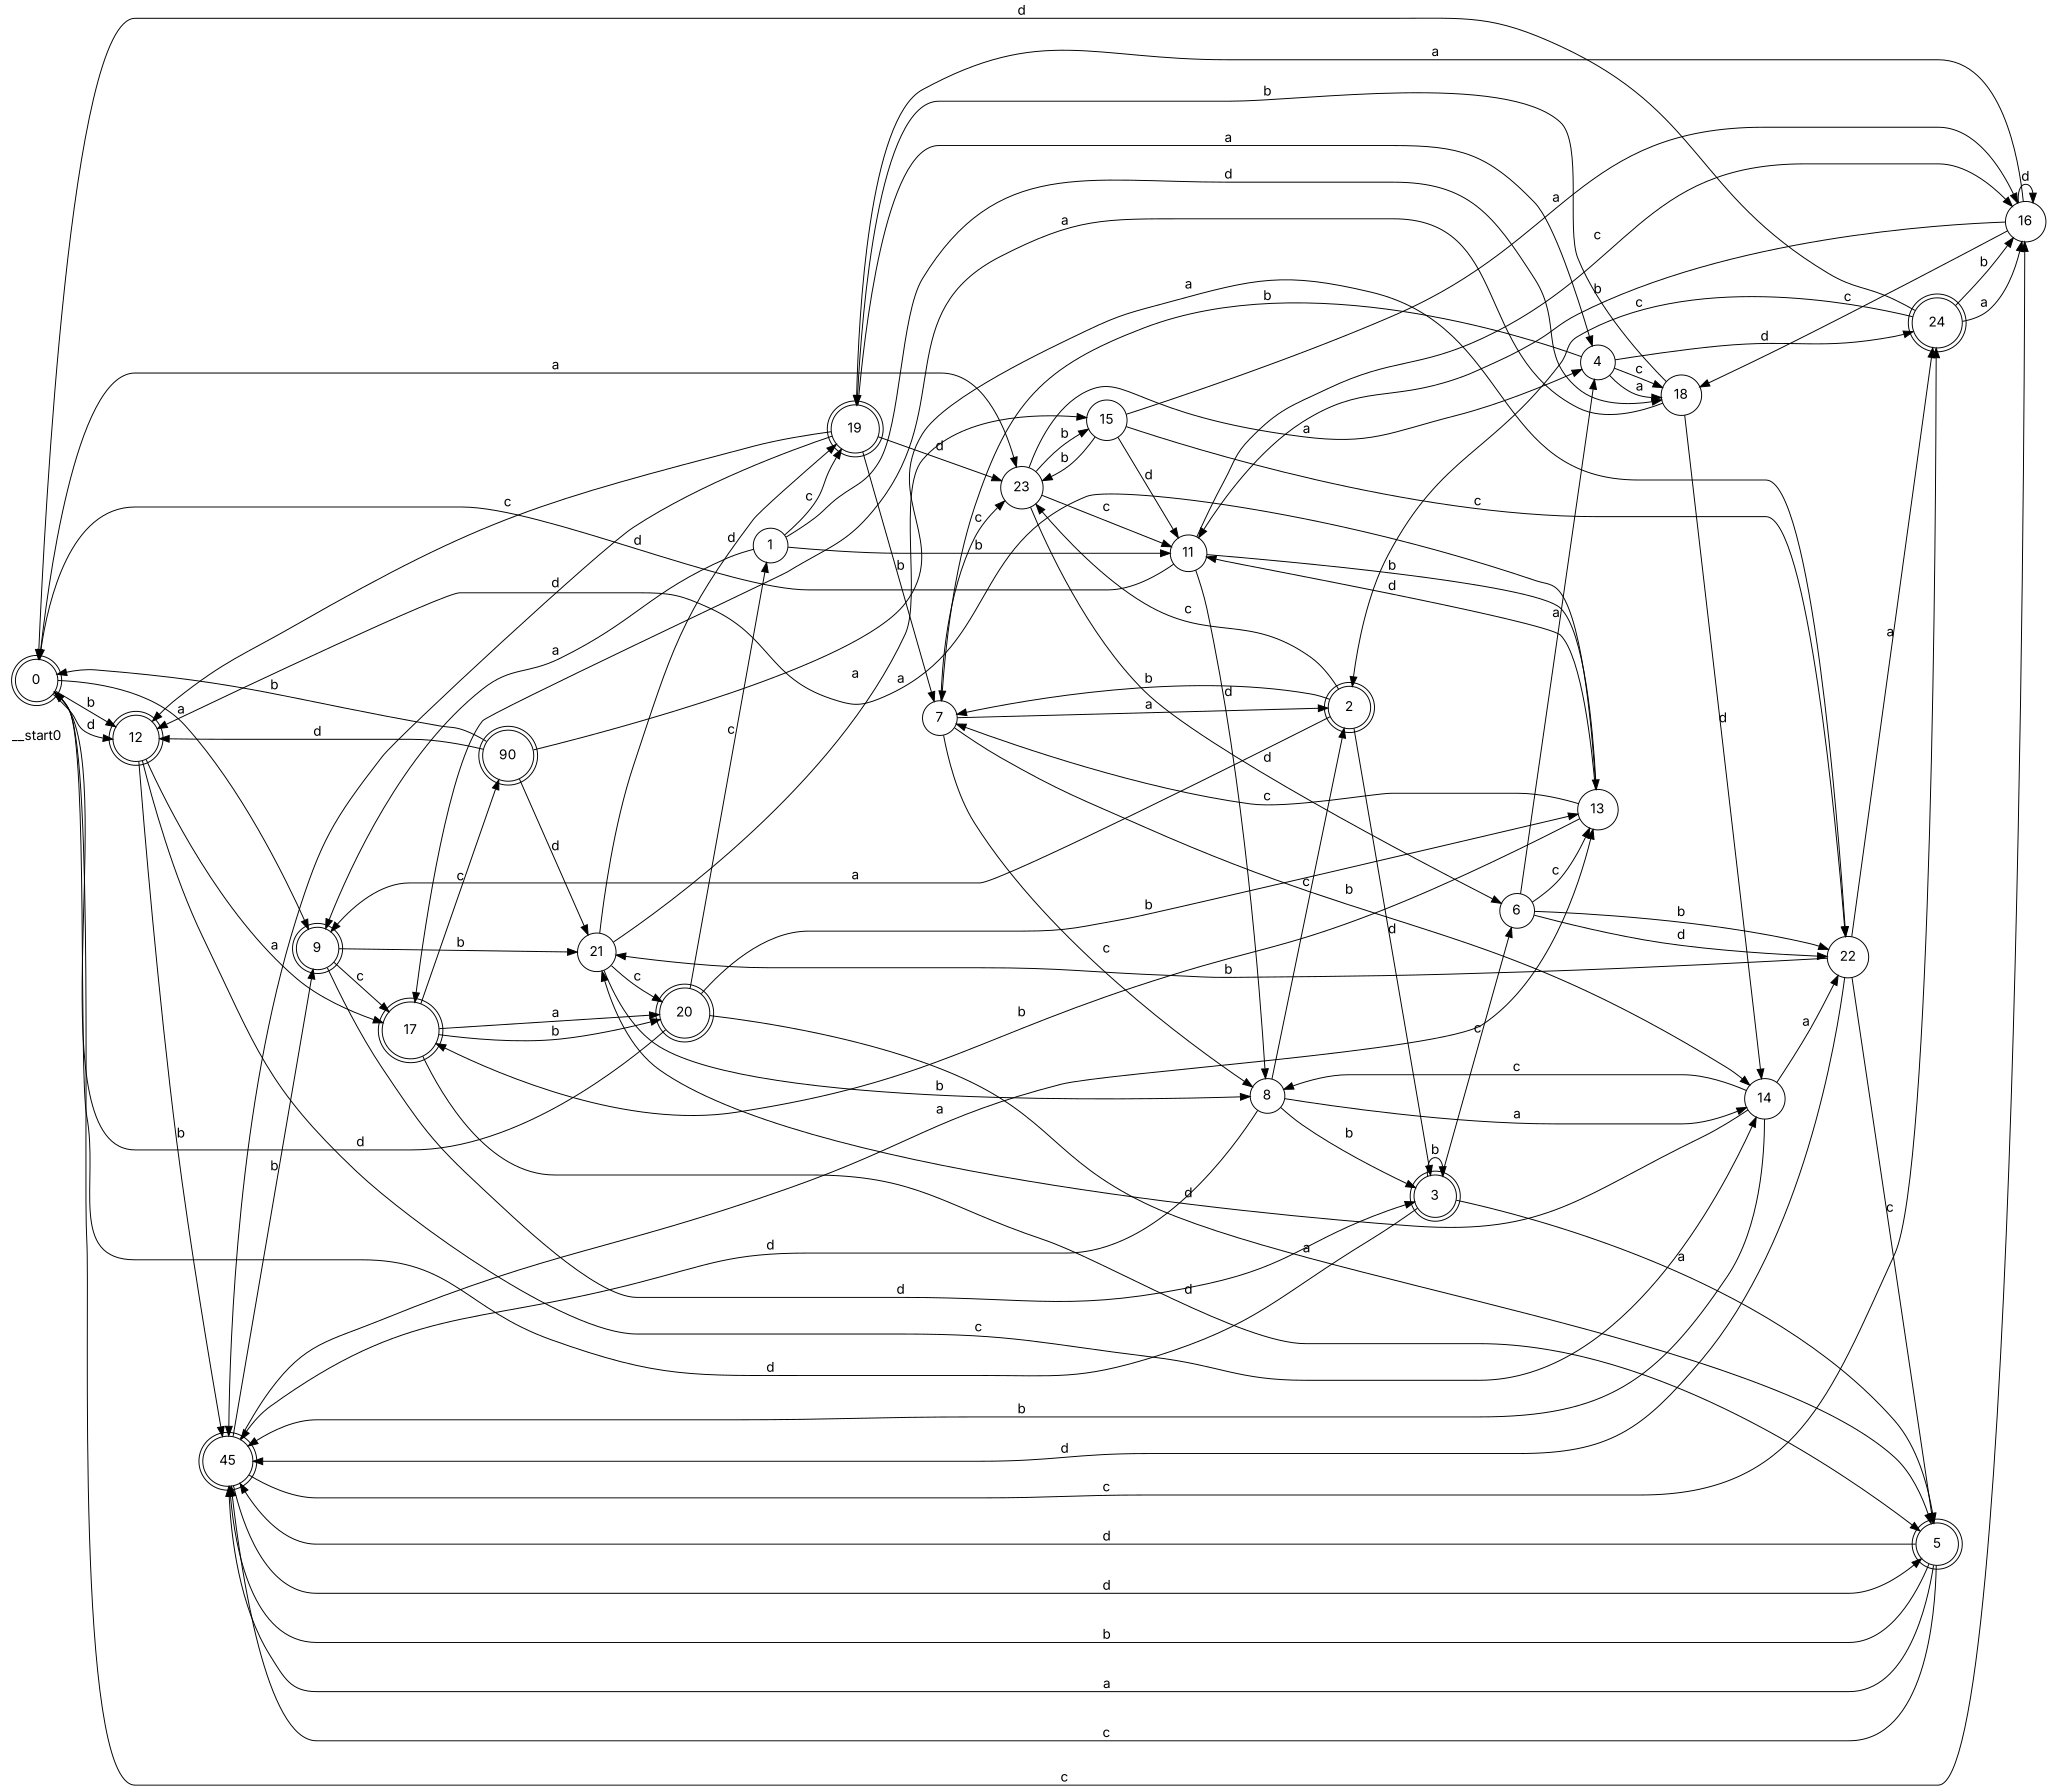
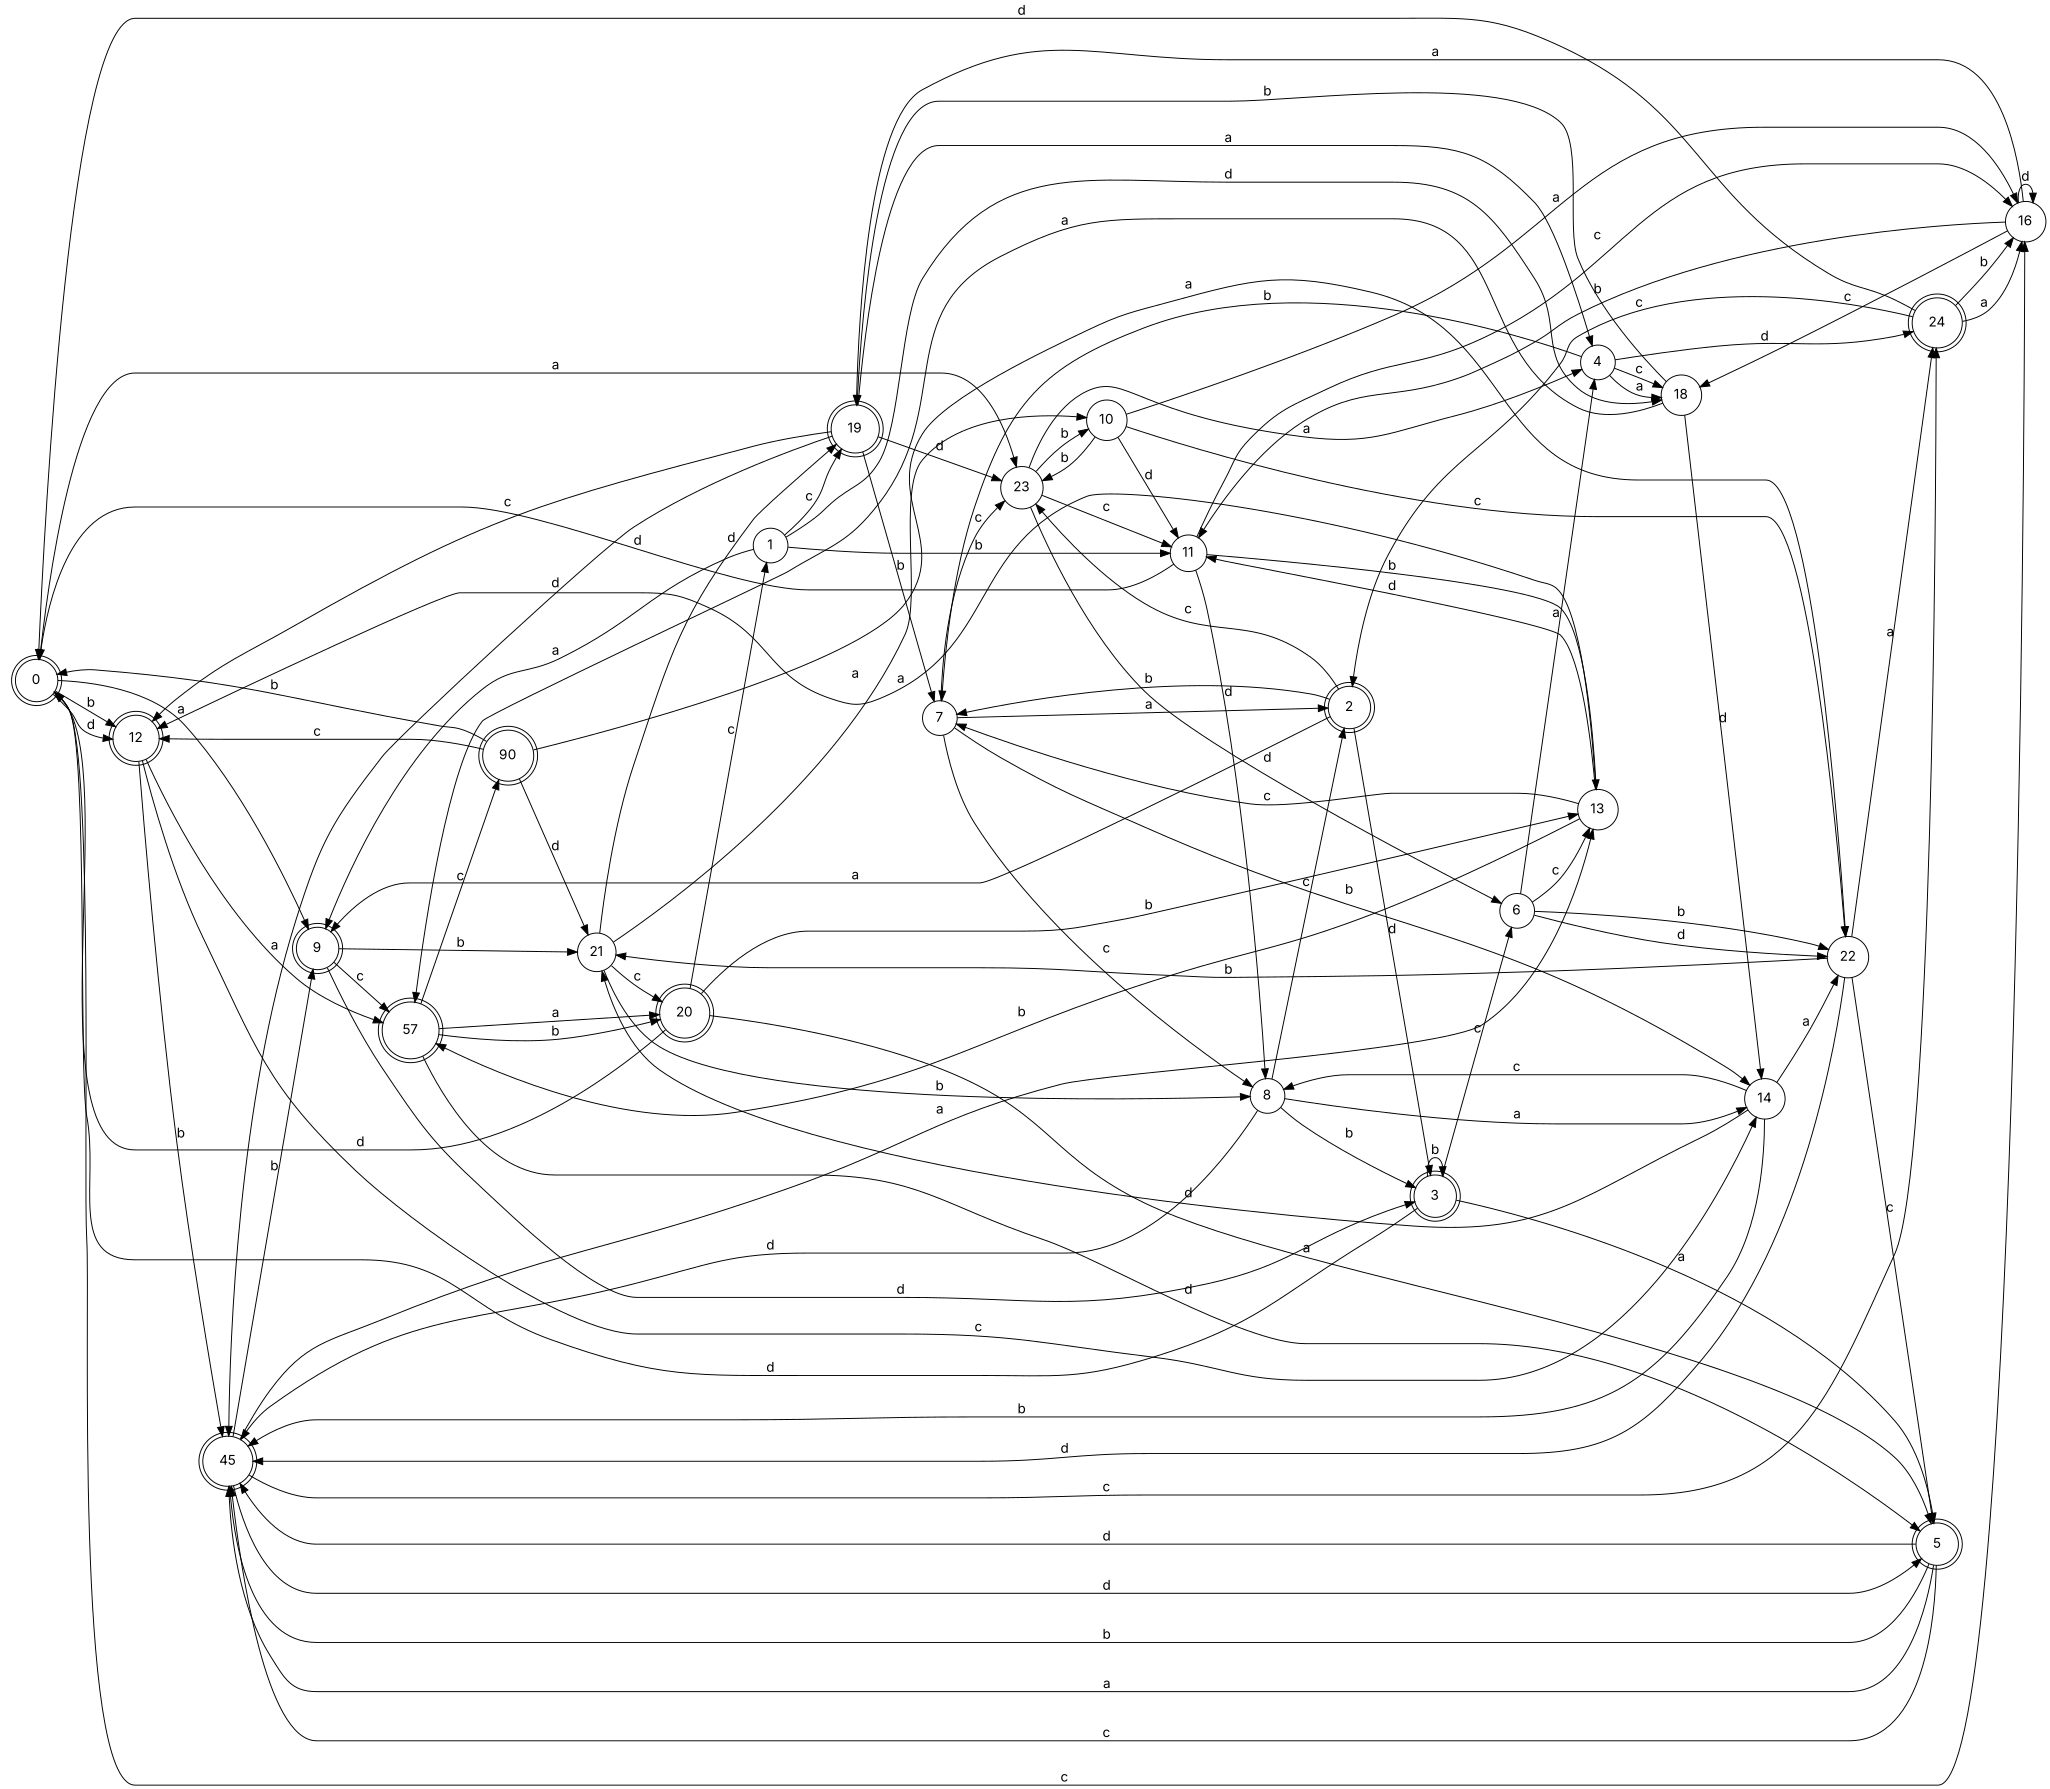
node "15": label "15" -> "10"
edge "90" -> "12": label "d" -> "c"
node "__start0": removed
node "17": label "17" -> "57"
